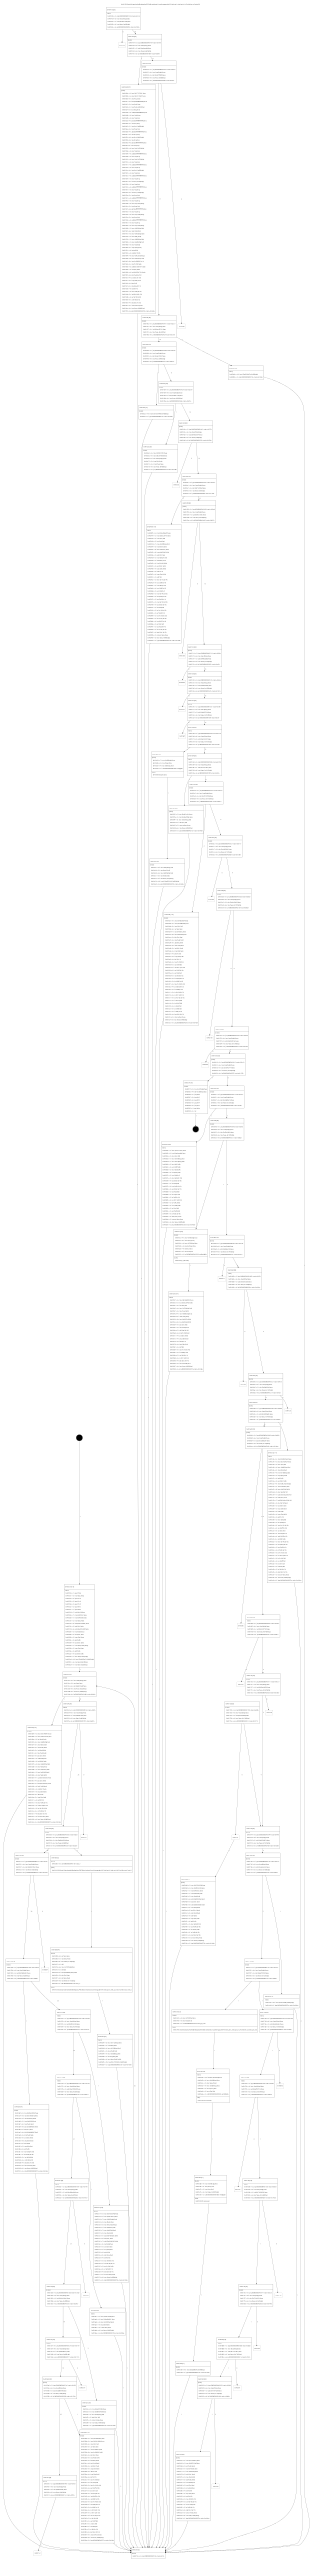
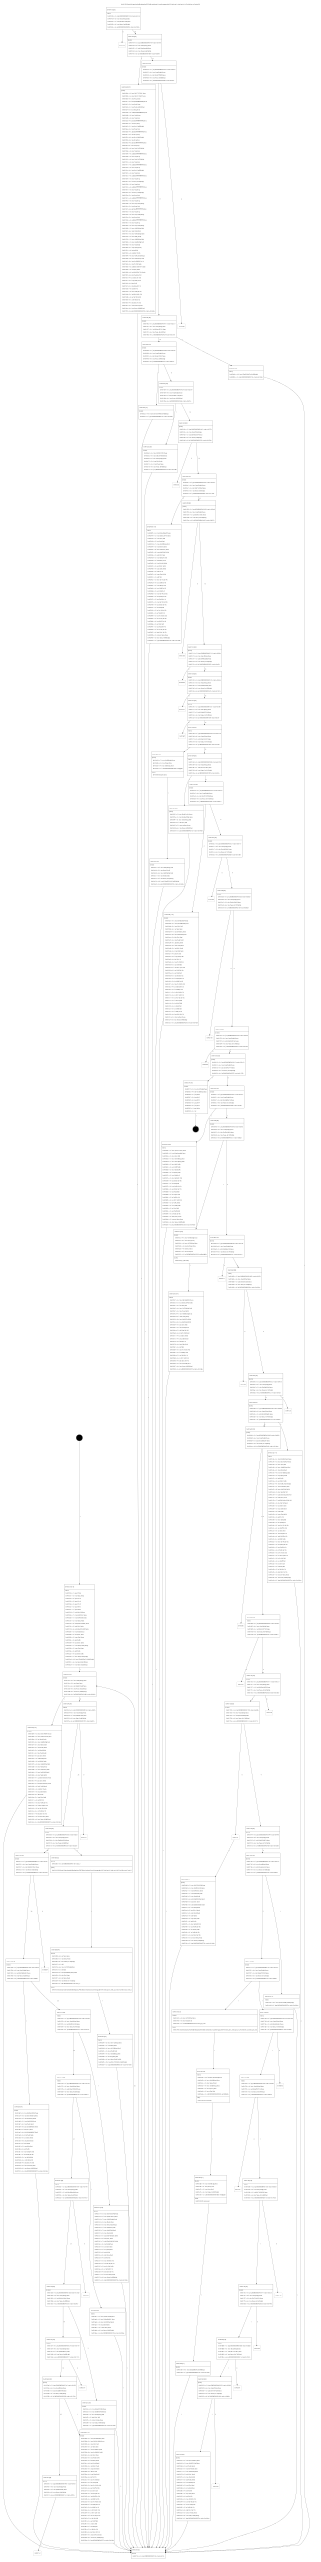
edge "0x40170c [28]" -> "0x401744 [28]": now "0x40170c [28]" -> "0x401728 [28]"
